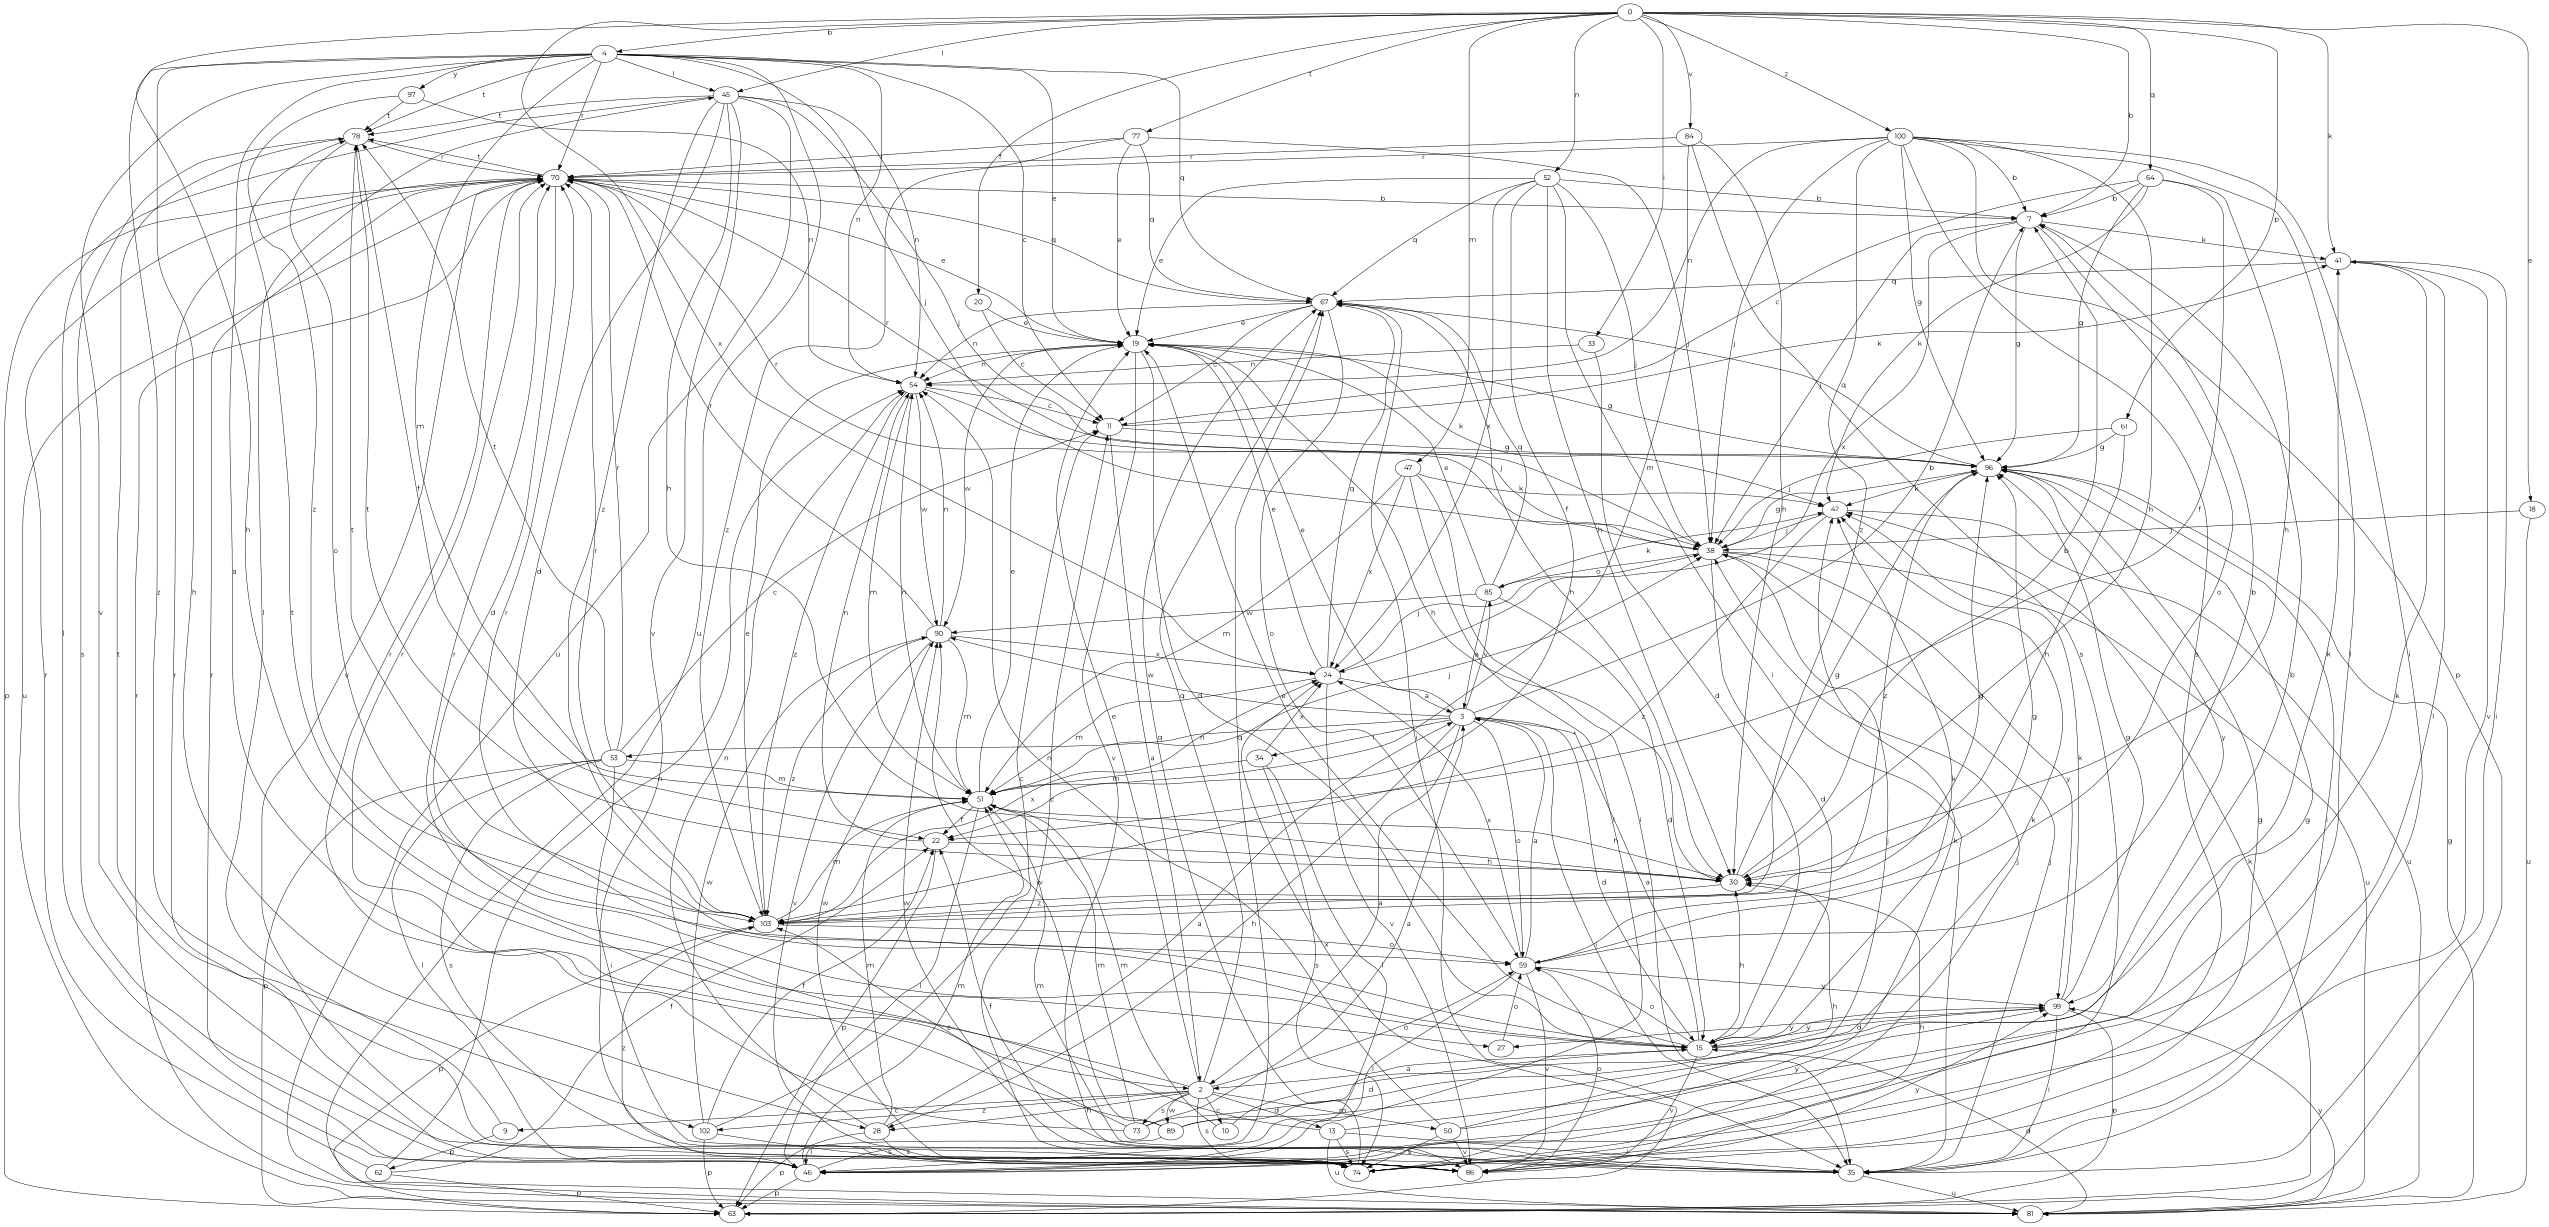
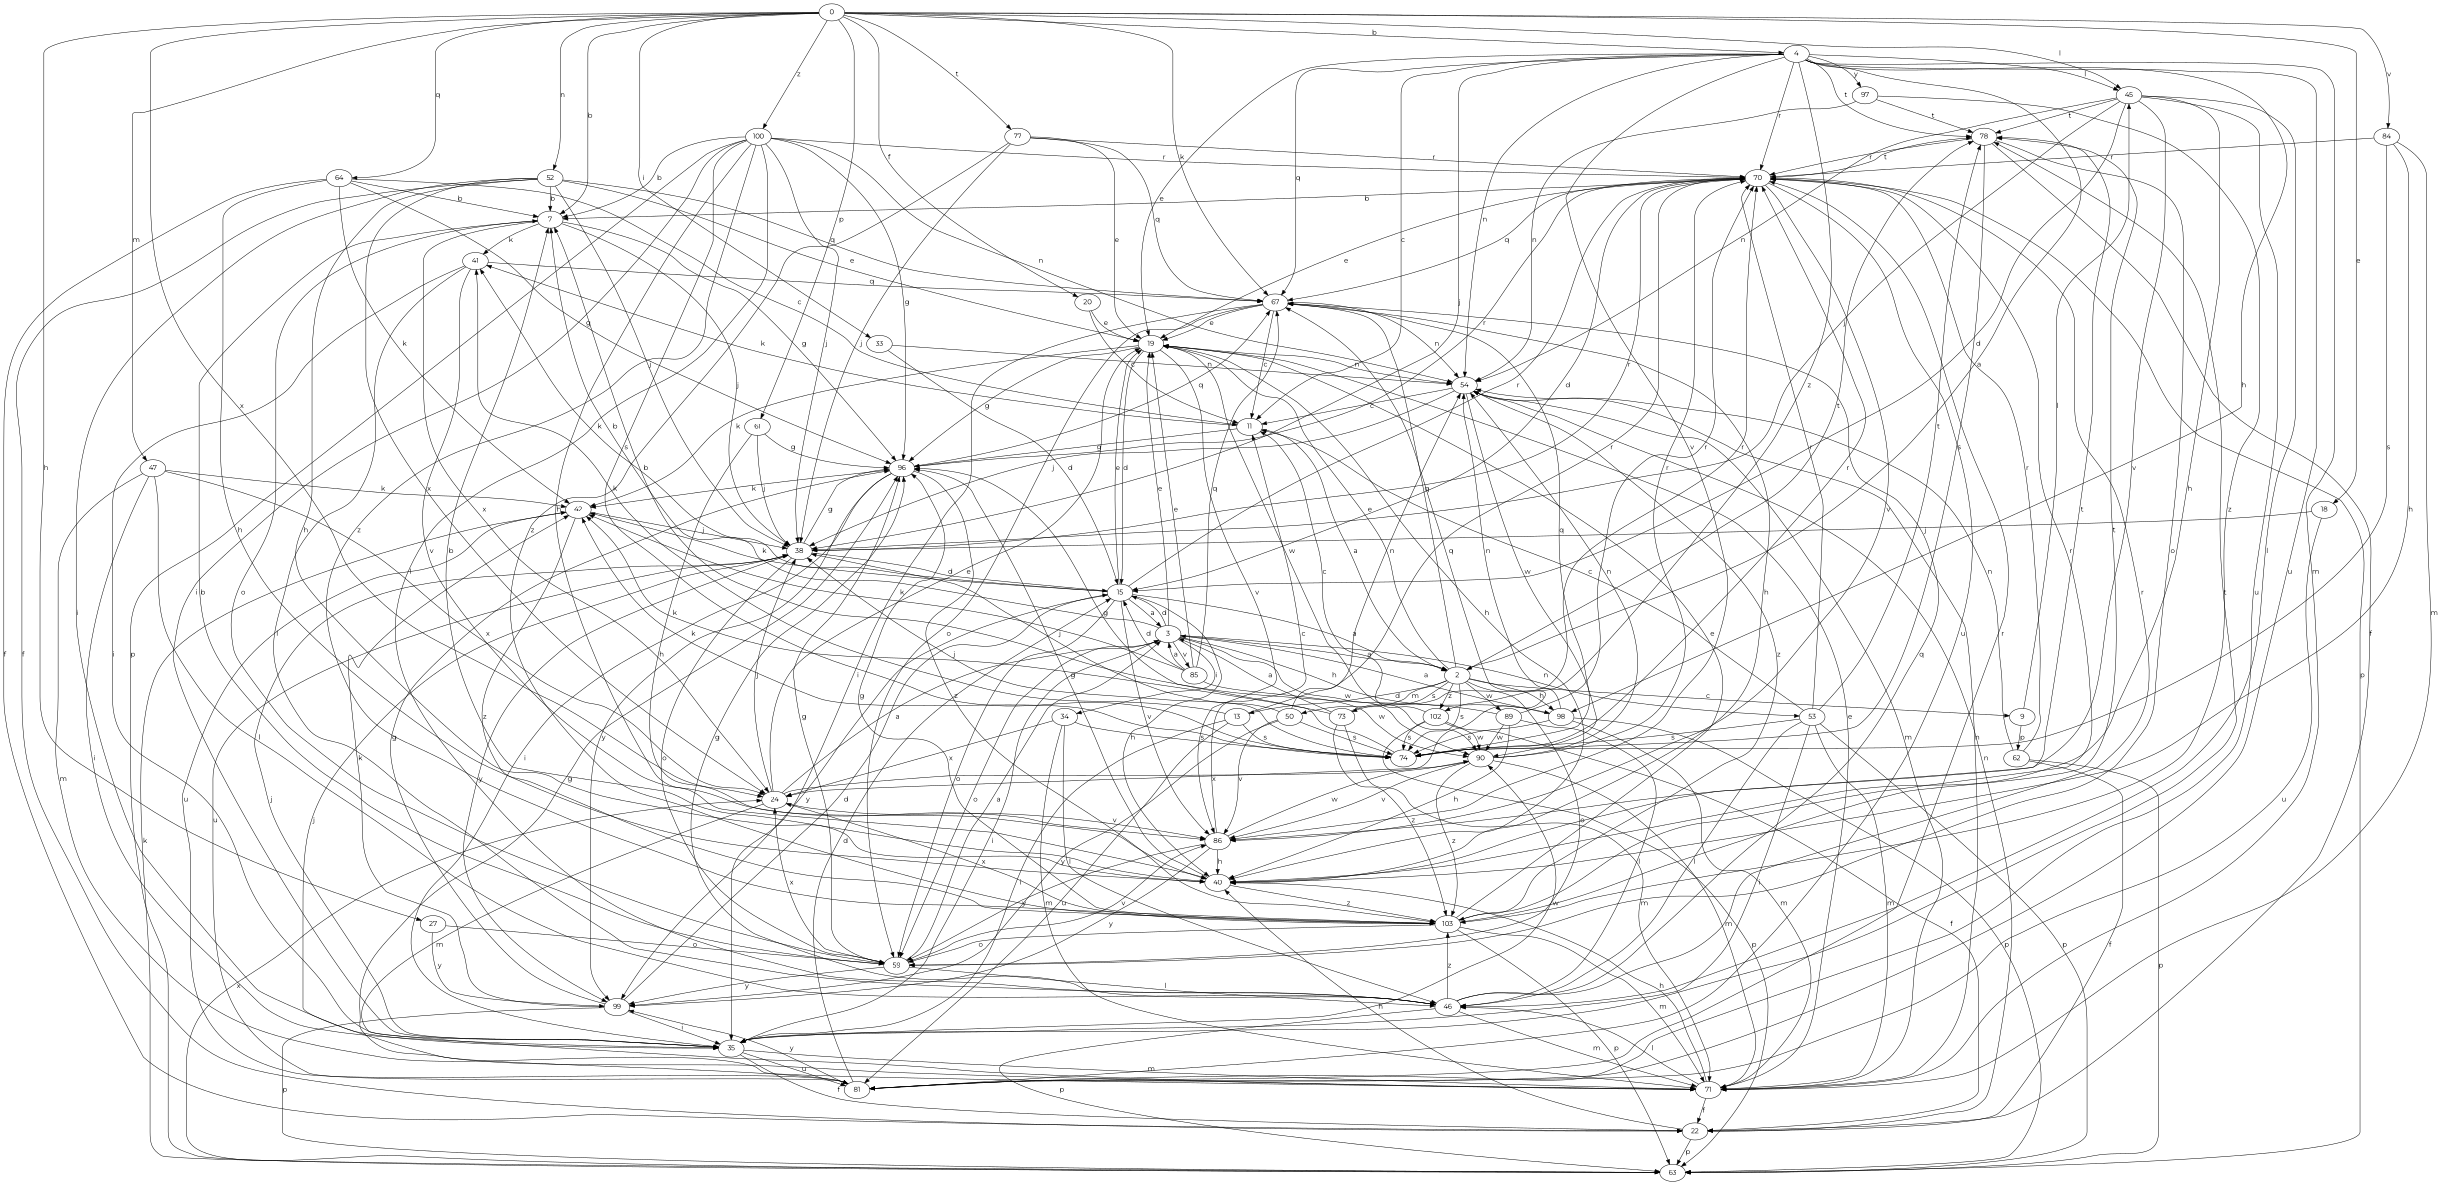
edge "0" -> "41": now "0" -> "67"
edge "45" -> "103": removed, label "z"
edge "38" -> "85": now "38" -> "59"
node "51": label "51" -> "71"
node "30": label "30" -> "40"
edge "99" -> "27": reversed
edge "86" -> "59": label "o" -> "y"
node "28": label "28" -> "98"
node "10": removed
